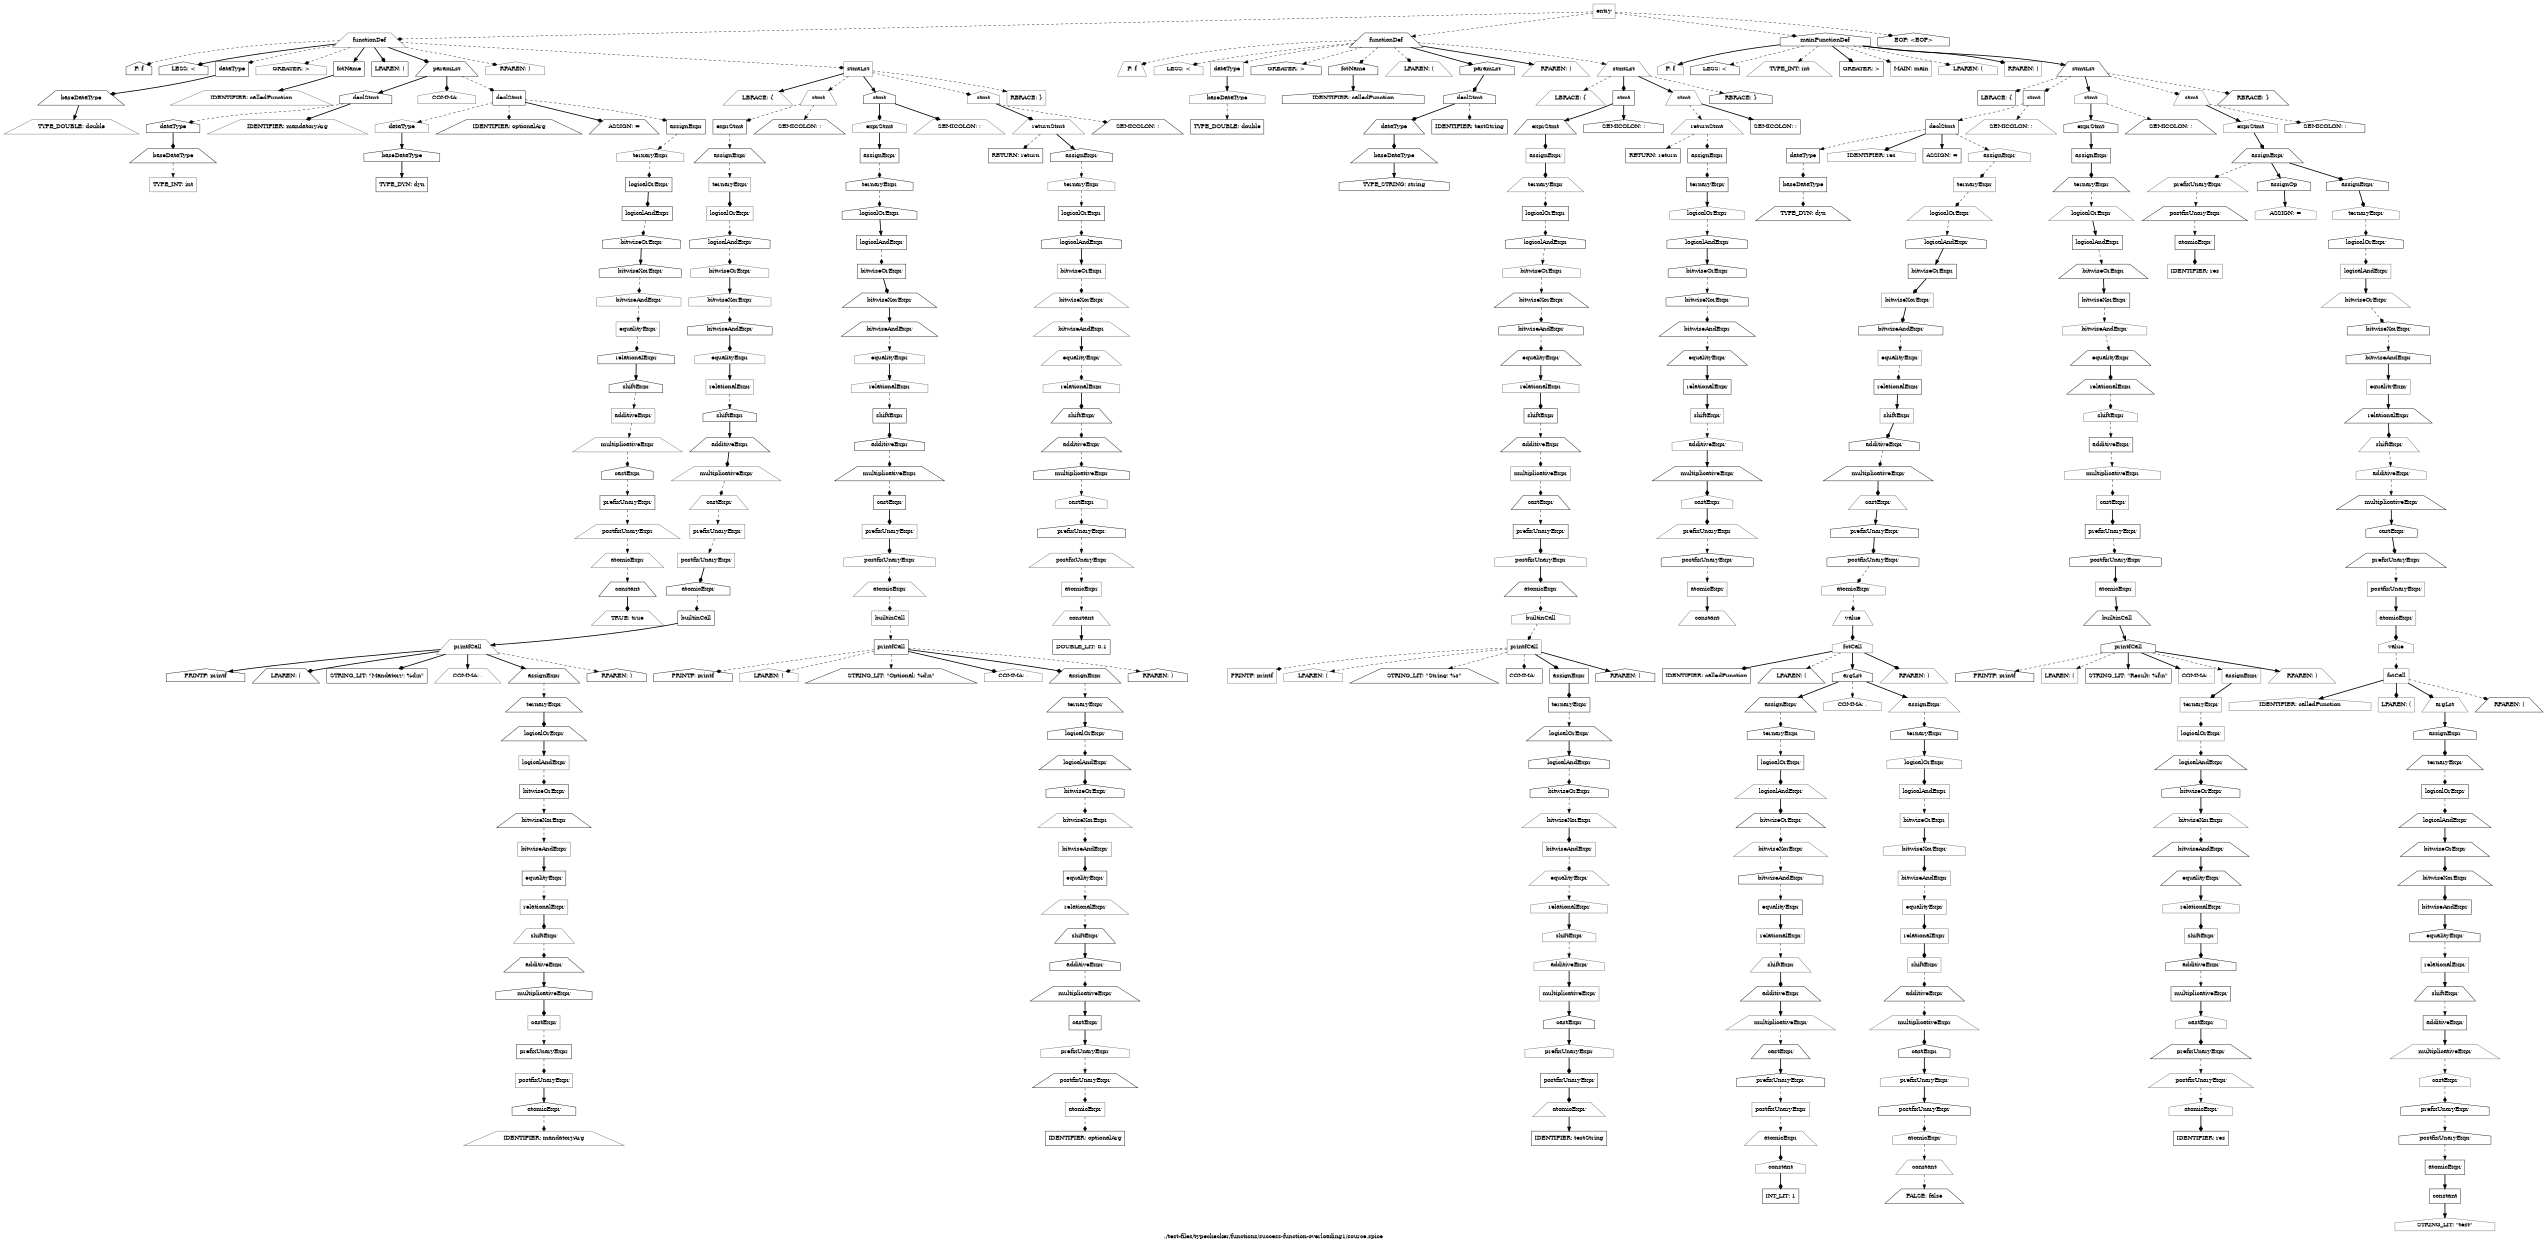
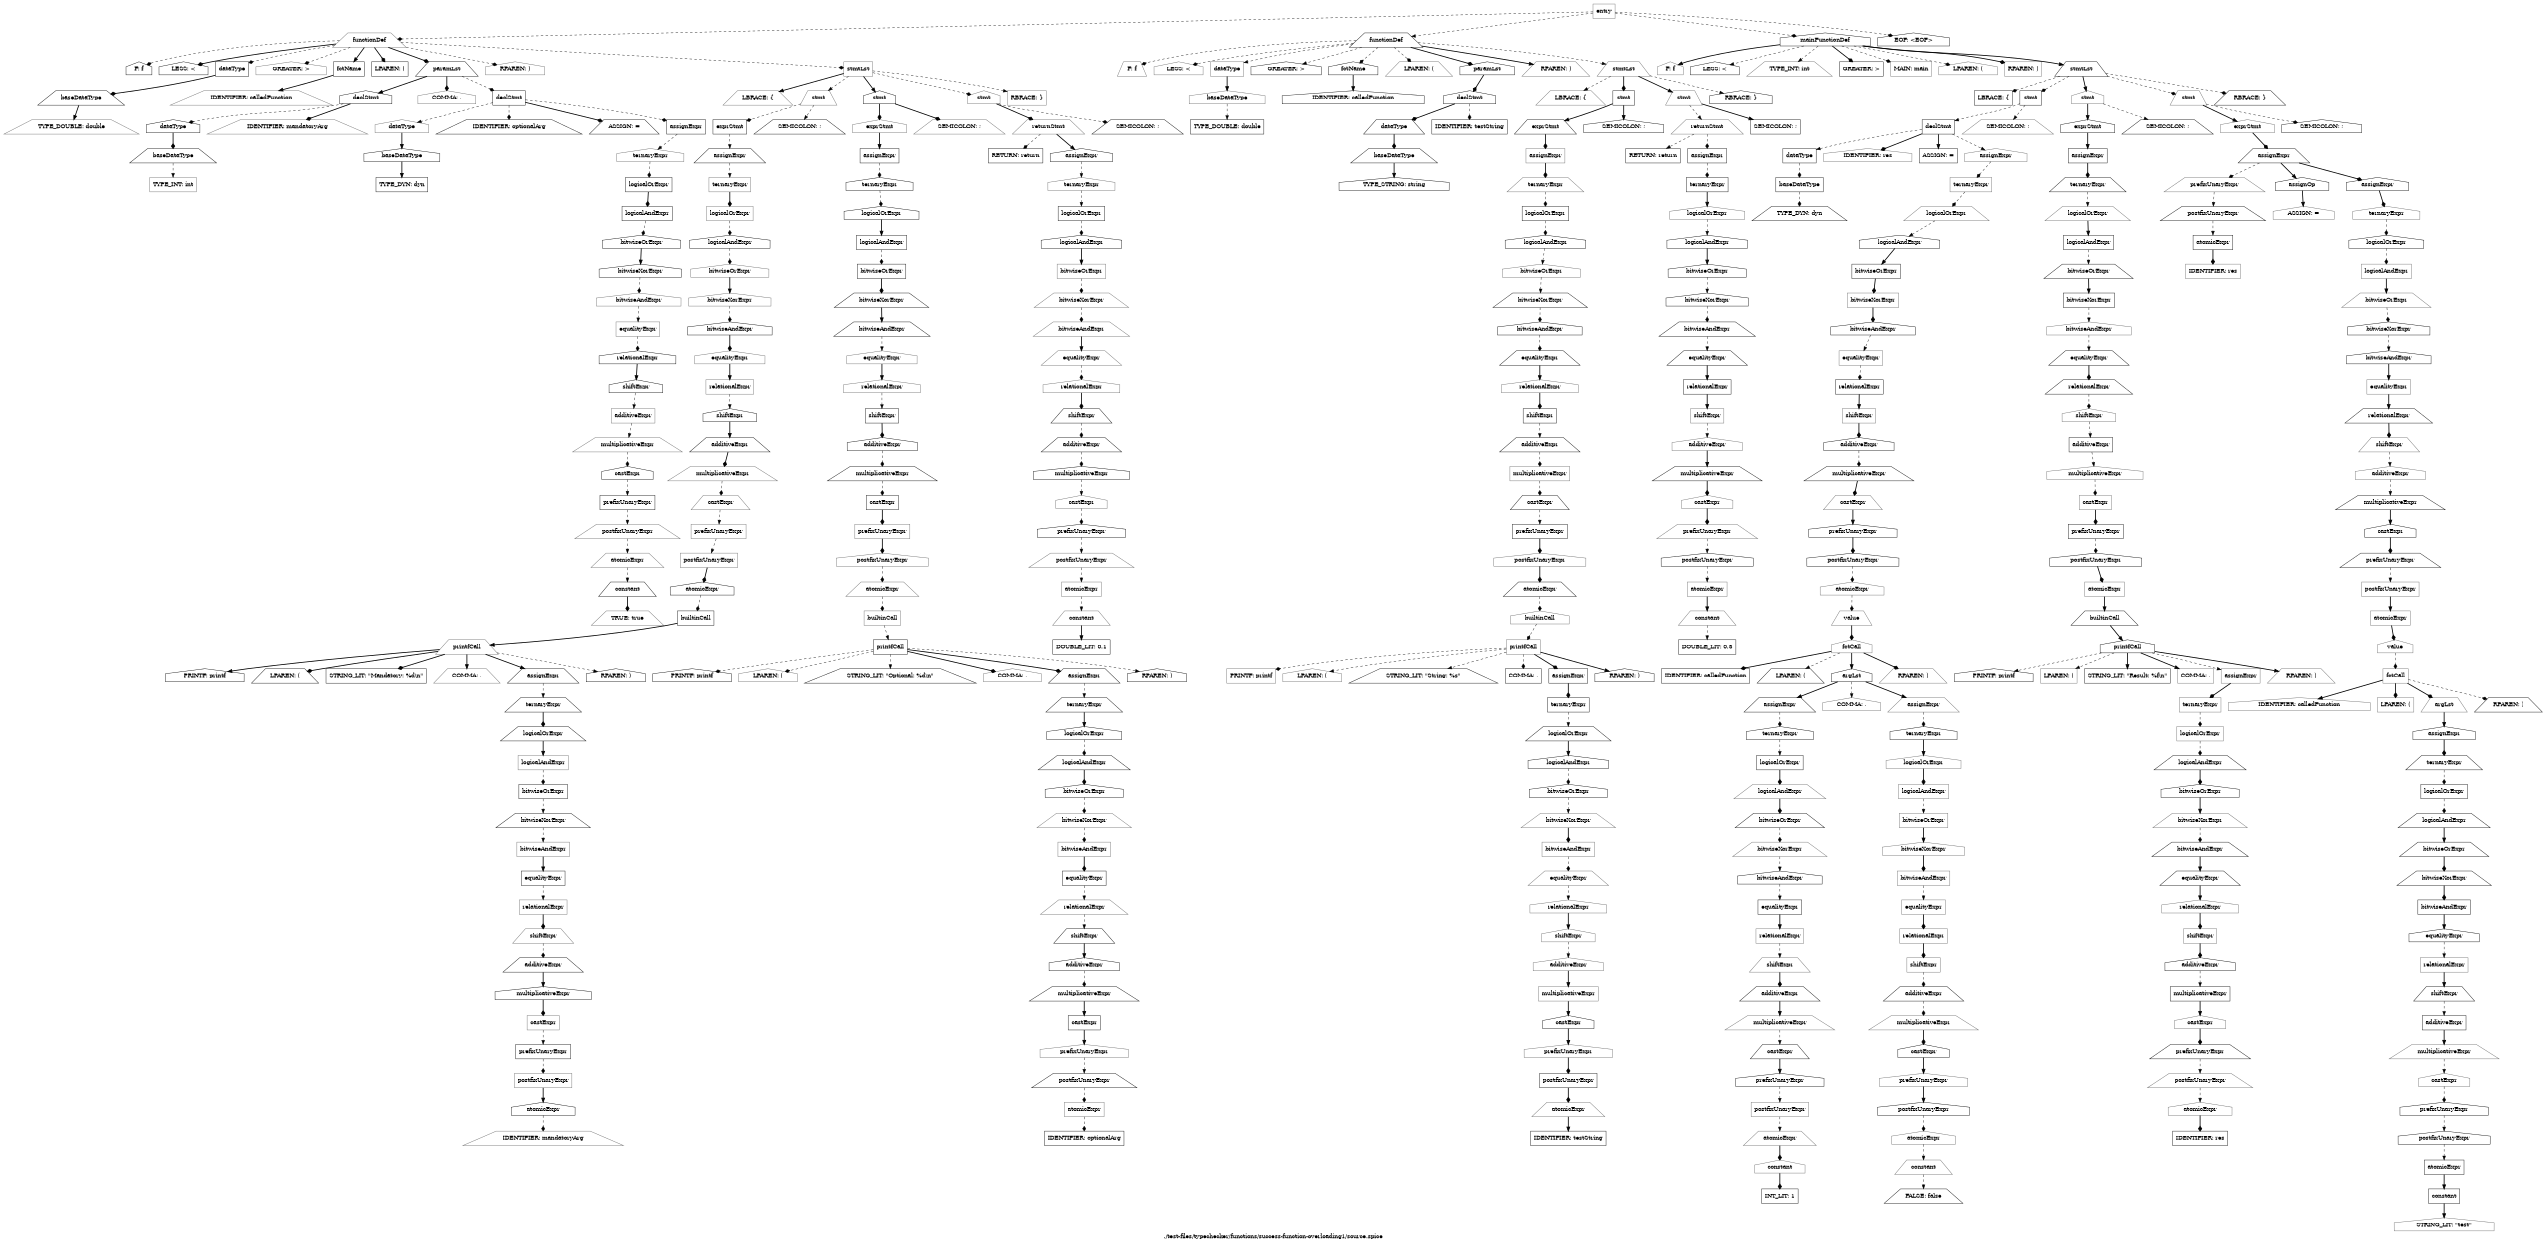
node "DOUBLE_LIT: 0.3": added
